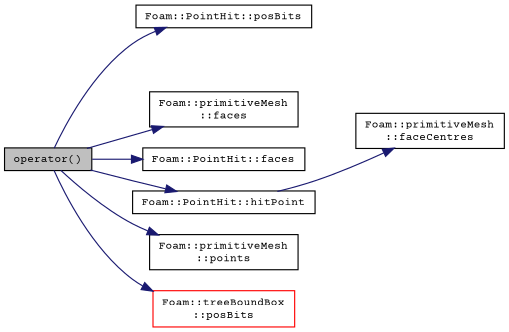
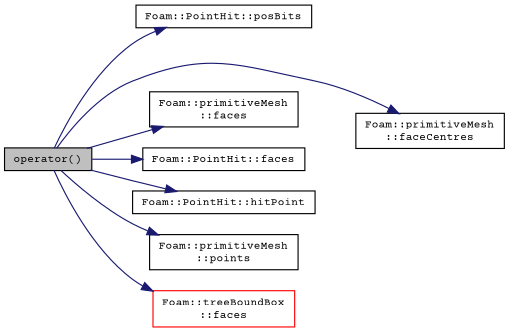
edge "Foam::PointHit::hitPoint" -> "Foam::primitiveMesh ::faceCentres": now "operator()" -> "Foam::primitiveMesh ::faceCentres"
node "Foam::treeBoundBox ::posBits": label "Foam::treeBoundBox ::posBits" -> "Foam::treeBoundBox ::faces"
